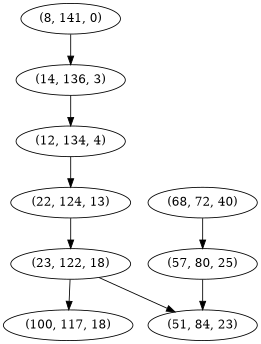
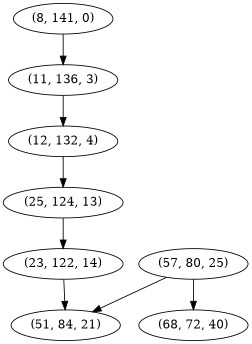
node "(14, 136, 3)": label "(14, 136, 3)" -> "(11, 136, 3)"
node "(12, 134, 4)": label "(12, 134, 4)" -> "(12, 132, 4)"
node "(22, 124, 13)": label "(22, 124, 13)" -> "(25, 124, 13)"
edge "(68, 72, 40)" -> "(57, 80, 25)": reversed
node "(23, 122, 18)": label "(23, 122, 18)" -> "(23, 122, 14)"
node "(100, 117, 18)": removed
node "(51, 84, 23)": label "(51, 84, 23)" -> "(51, 84, 21)"
